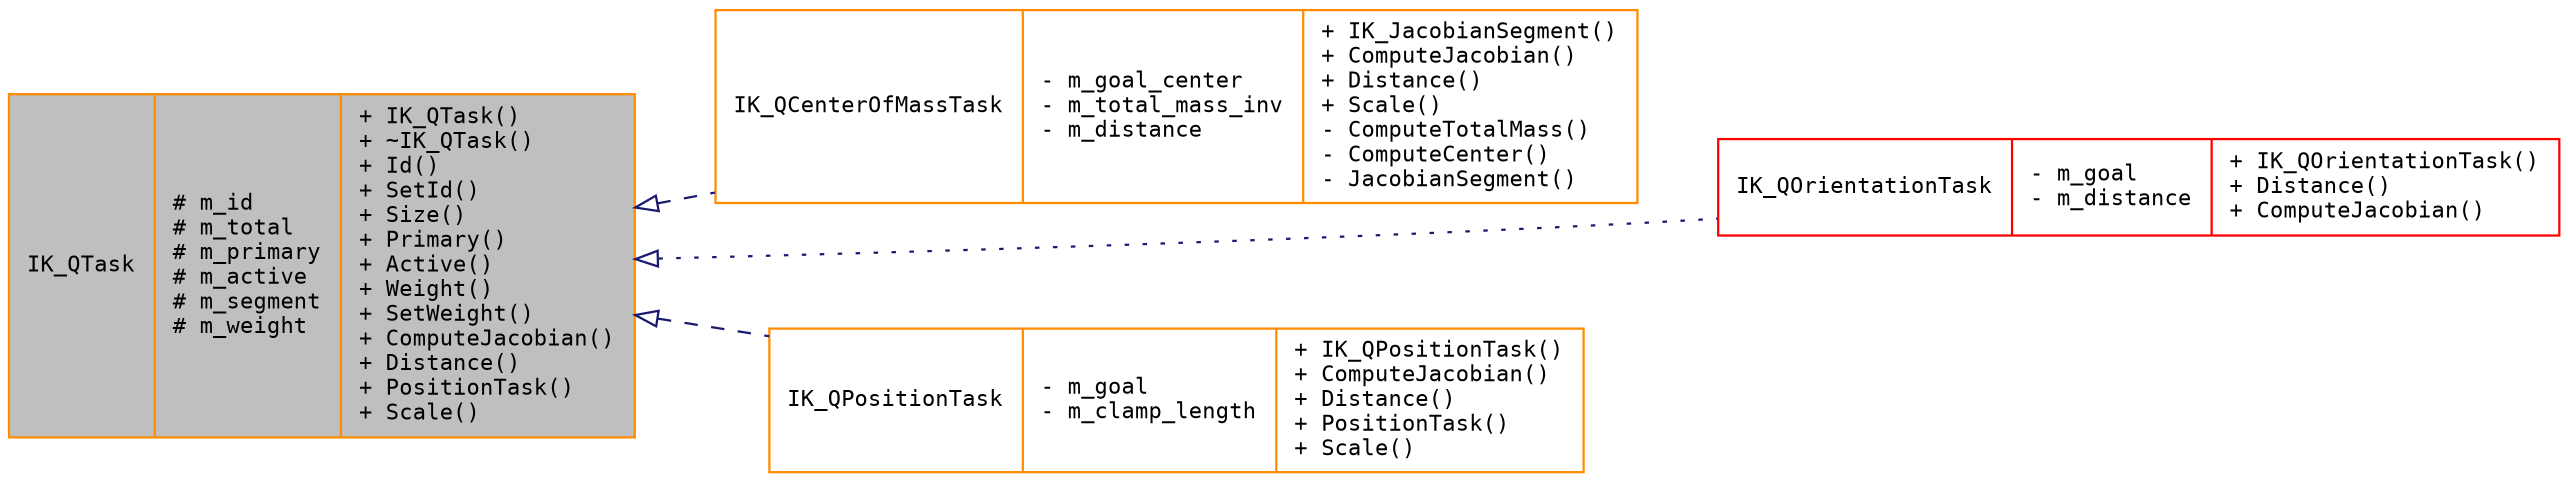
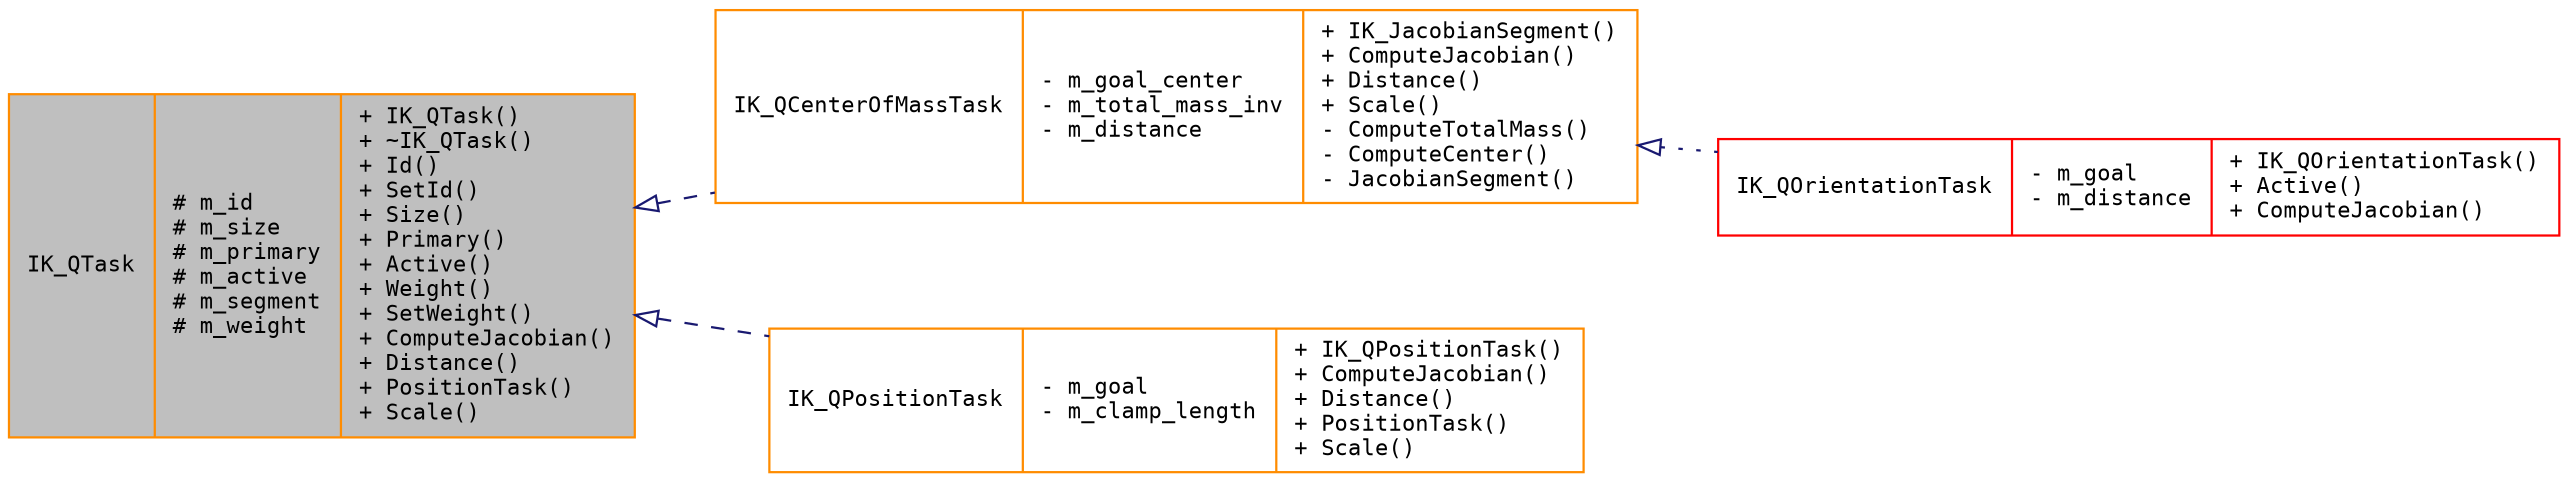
node "IK_QOrientationTask": text "+ Distance()" -> "+ Active()"
node "IK_QTask": text "# m_total" -> "# m_size"
edge "IK_QOrientationTask" -> "IK_QTask": now "IK_QOrientationTask" -> "IK_QCenterOfMassTask"
